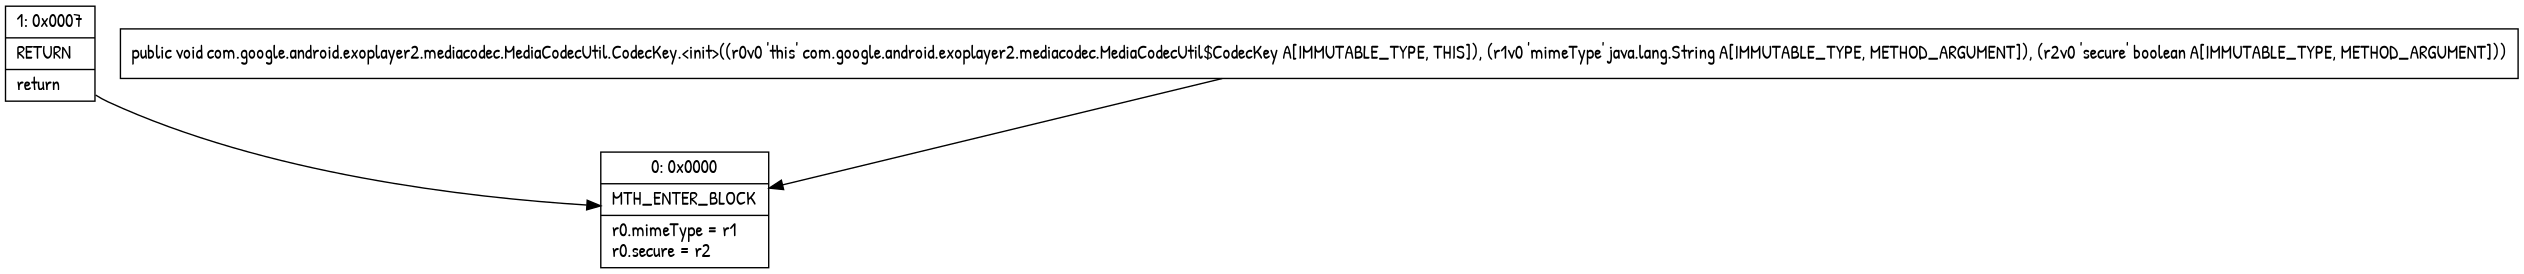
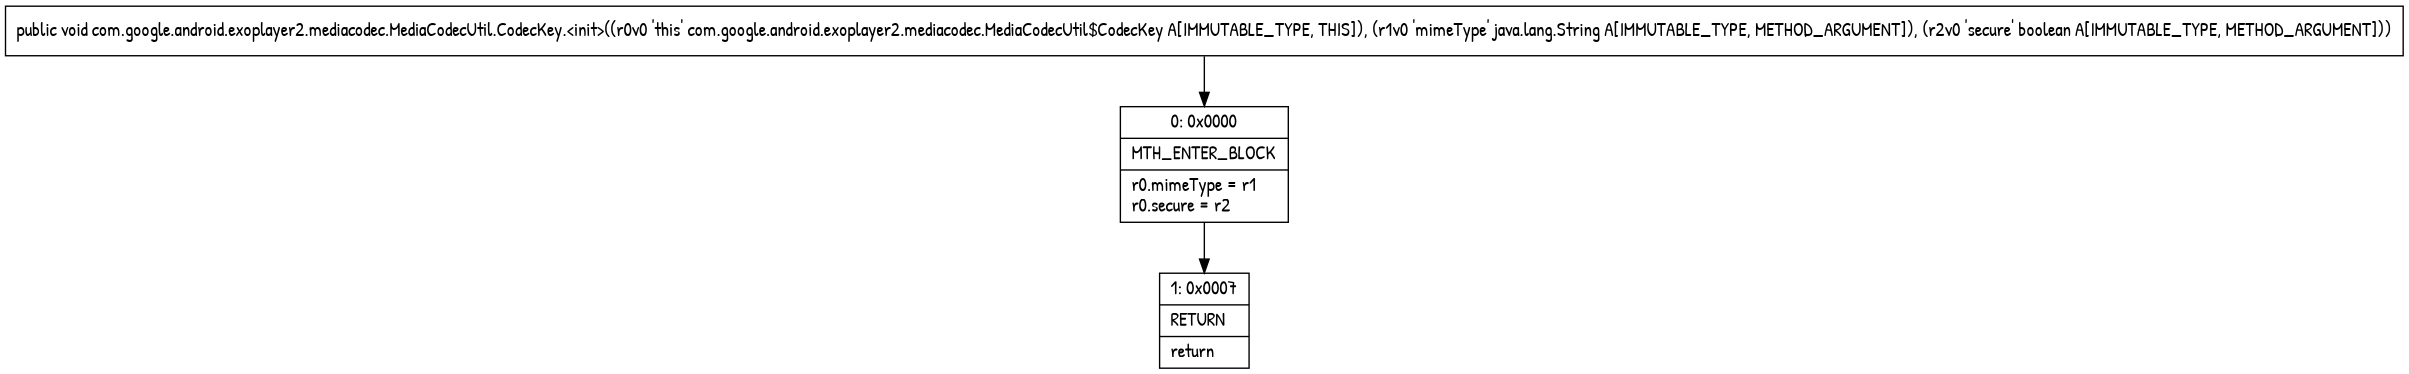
edge "1: 0x0007" -> "0: 0x0000": reversed
